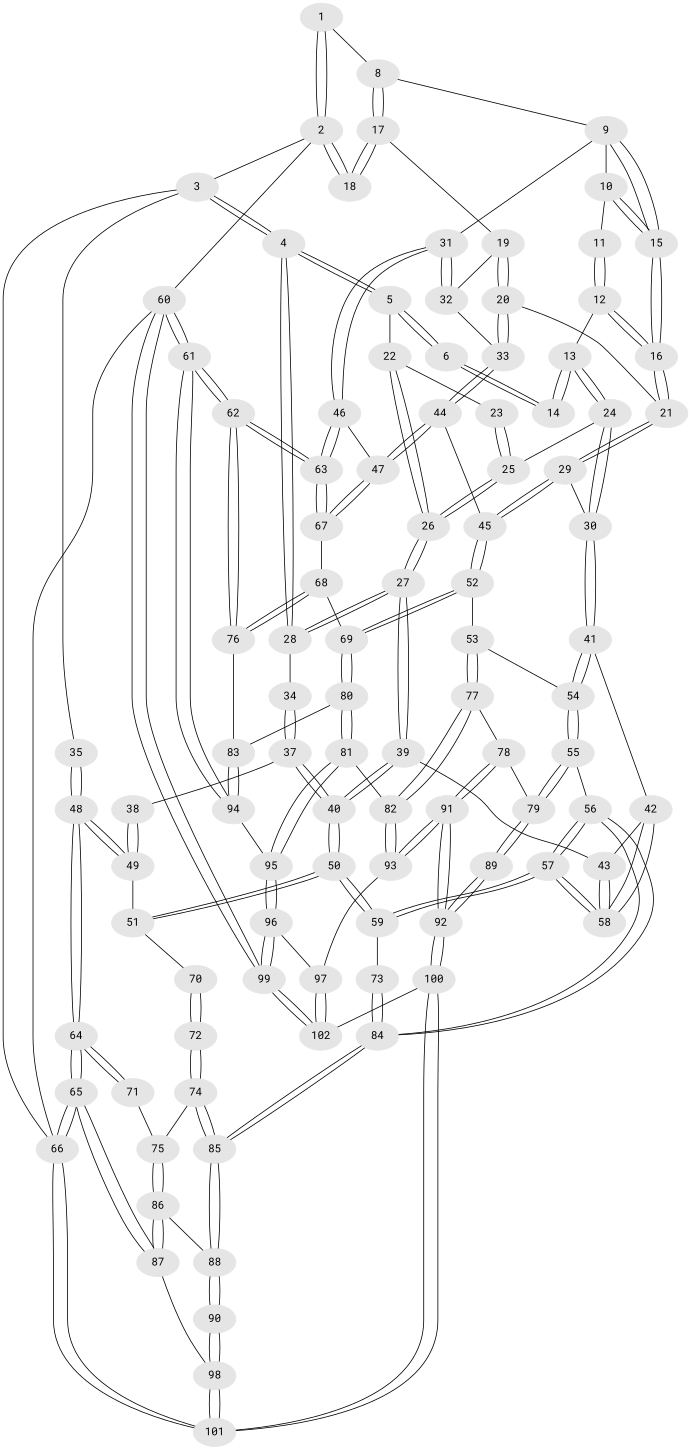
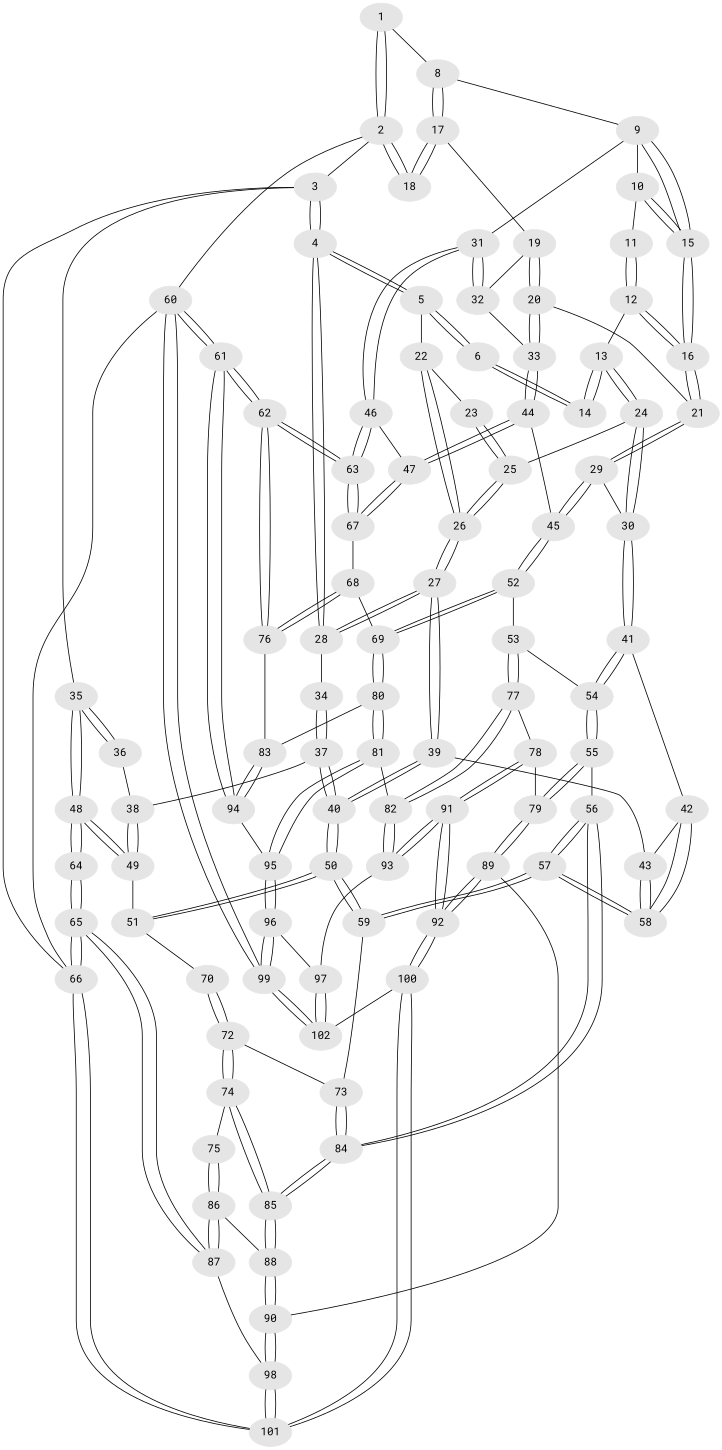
node "36": added
edge "72" -- "73": added
node "71": removed
edge "89" -- "90": added
